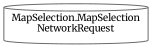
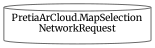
node "MapSelection.MapSelection NetworkRequest": label "MapSelection.MapSelection NetworkRequest" -> "PretiaArCloud.MapSelection NetworkRequest"
